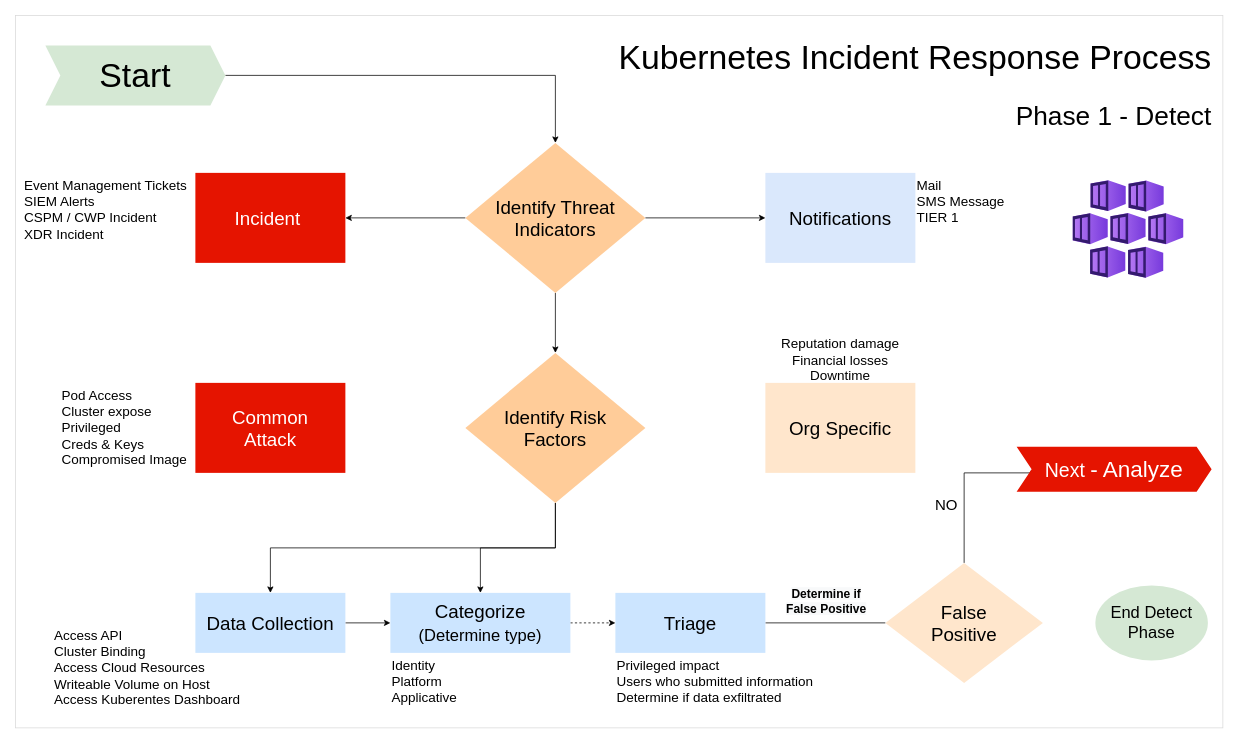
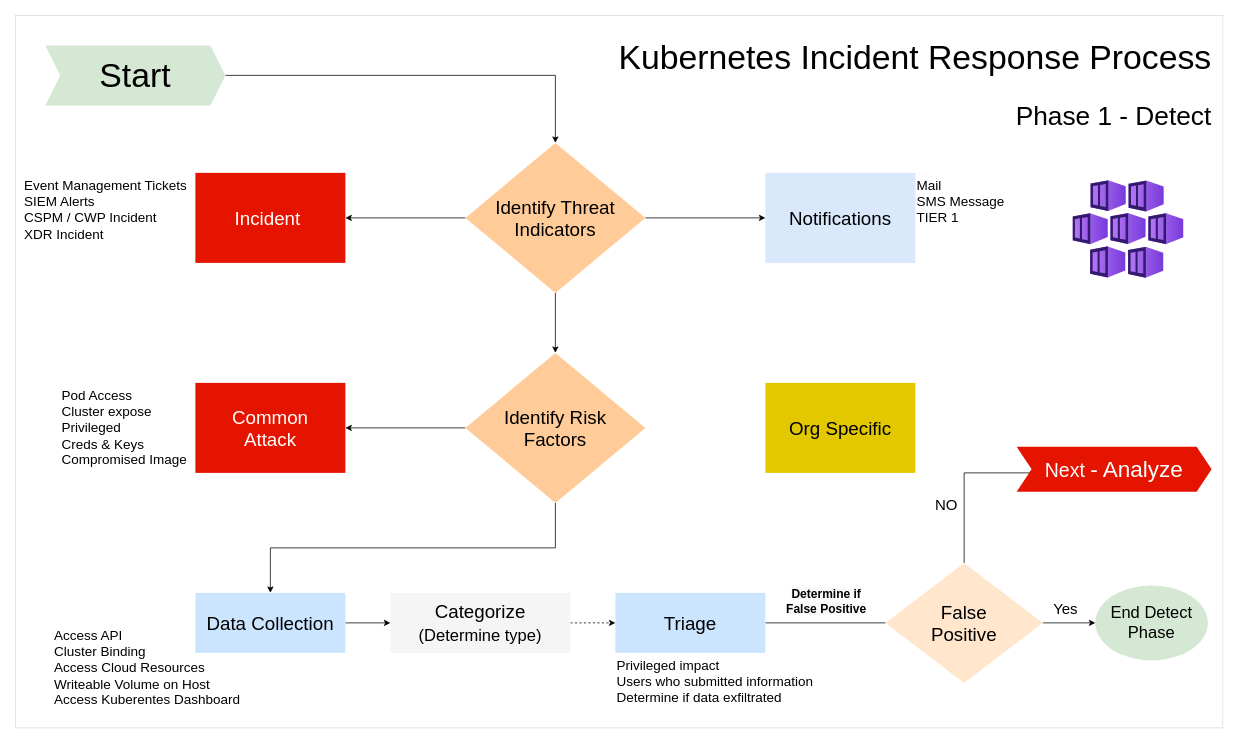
node "Reputation damage Financial losses Downtime": removed
node "Org Specific": fillcolor #ffe6cc -> #e3c800
edge "Identify Risk Factors" -> "Categorize (Determine type)": now "Identify Risk Factors" -> "Common Attack"
node "Categorize (Determine type)": fillcolor #cce5ff -> #f5f5f5
edge "False Positive" -> "End Detect Phase": added, label "Yes"
node "Identity Platform Applicative": removed
